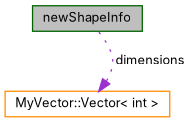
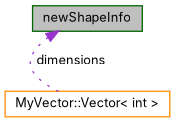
edge "newShapeInfo" -> "MyVector::Vector< int >": reversed
